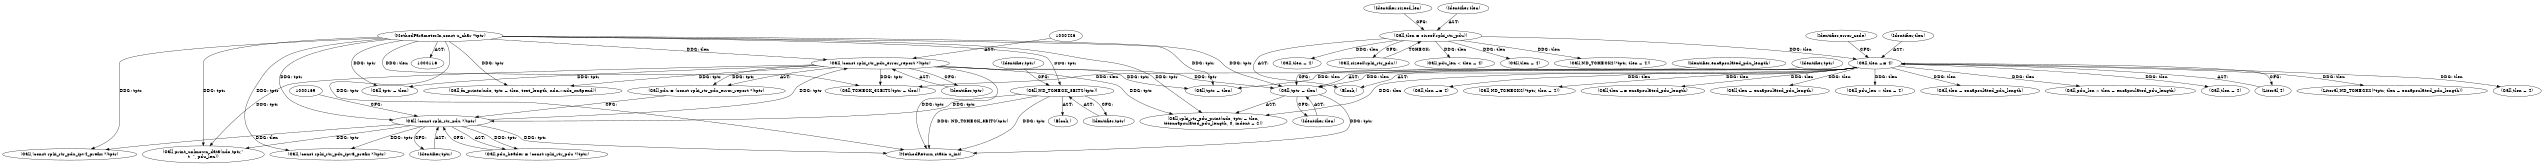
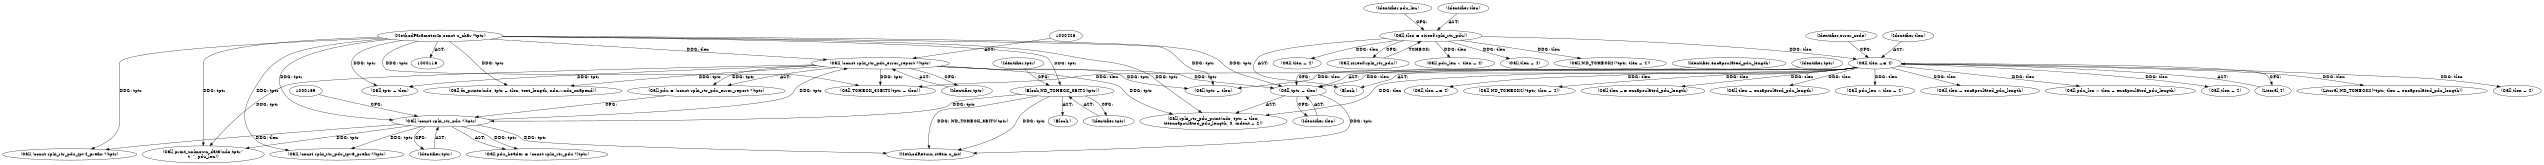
node "(Identifier,sizeof_len)": label "(Identifier,sizeof_len)" -> "(Identifier,pdu_len)"
edge "(MethodParameterIn,const u_char *tptr)" -> "(Call,TCHECK_32BITS(tptr + tlen))": label "DDG: tlen" -> "DDG: tptr"
node "(Call,ND_TCHECK_8BITS(tptr))": label "(Call,ND_TCHECK_8BITS(tptr))" -> "(Block,ND_TCHECK_8BITS(tptr))"
edge "(Call,(const rpki_rtr_pdu_error_report *)tptr)" -> "(MethodReturn,static u_int)": removed, label "DDG: tptr"
edge "(MethodParameterIn,const u_char *tptr)" -> "(MethodReturn,static u_int)": removed, label "DDG: tptr"
edge "(Call,pdu_header = (const rpki_rtr_pdu *)tptr)" -> "(Call,(const rpki_rtr_pdu *)tptr)": removed, label "CFG:"
